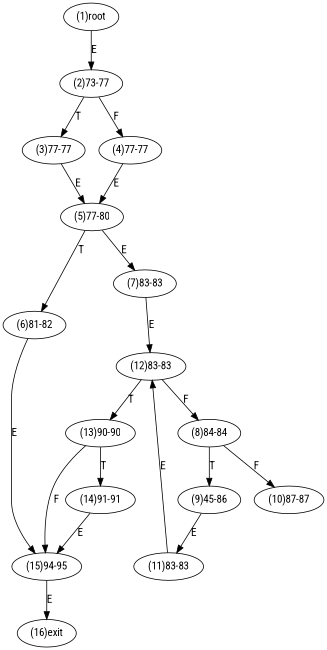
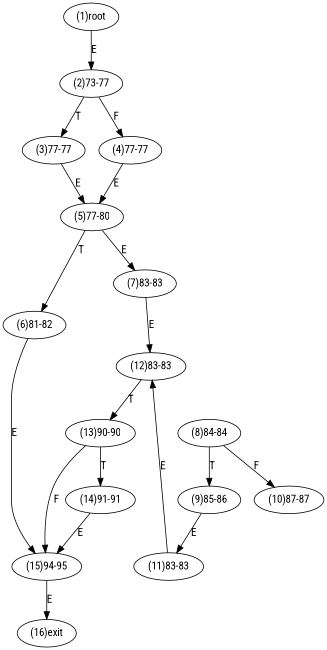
edge "(12)83-83" -> "(8)84-84": removed, label "F"
node "(9)45-86": label "(9)45-86" -> "(9)85-86"
